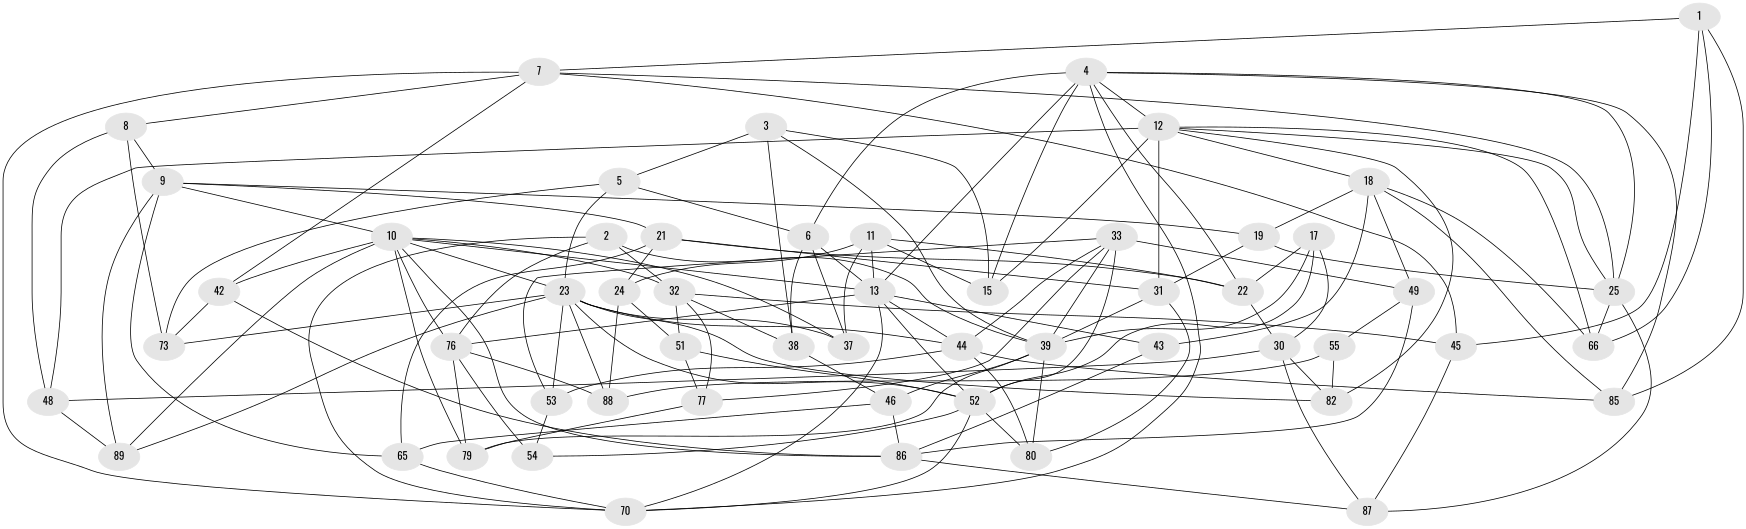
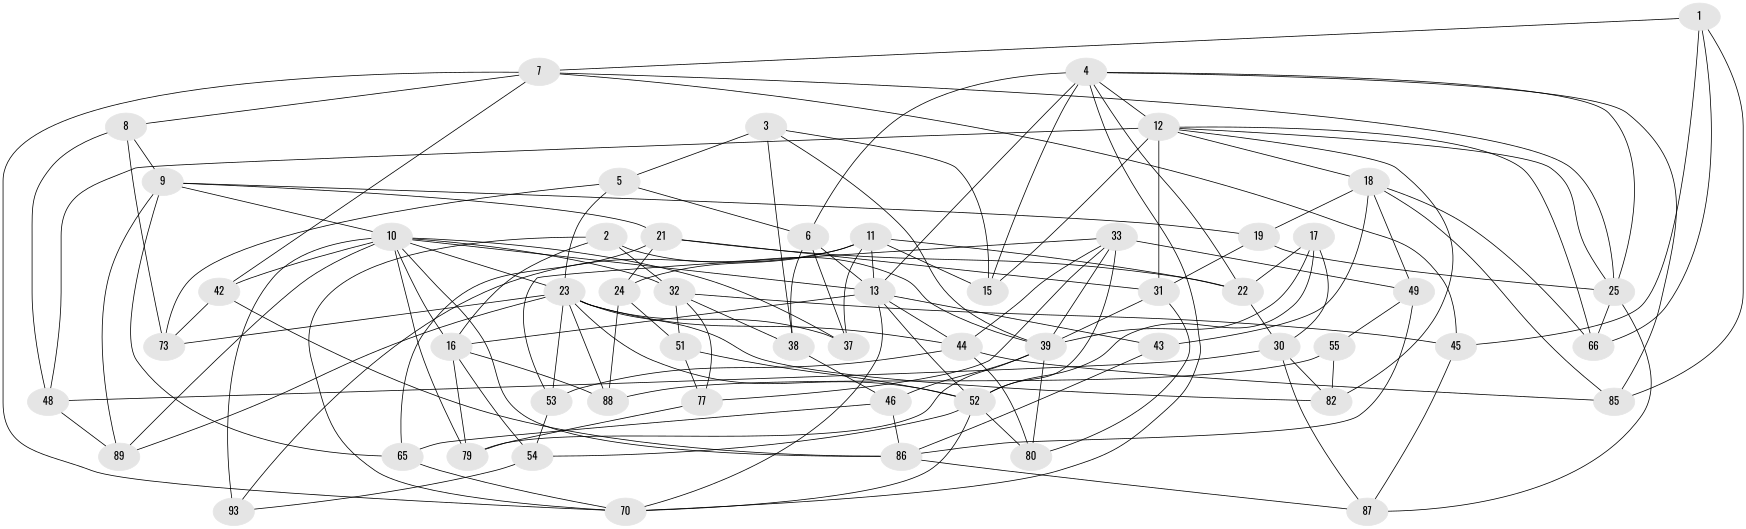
node "76": label "76" -> "16"
node "93": added
